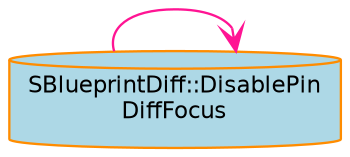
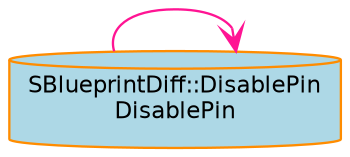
node "SBlueprintDiff::DisablePin DiffFocus": label "SBlueprintDiff::DisablePin DiffFocus" -> "SBlueprintDiff::DisablePin DisablePin"
